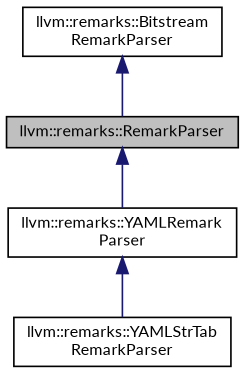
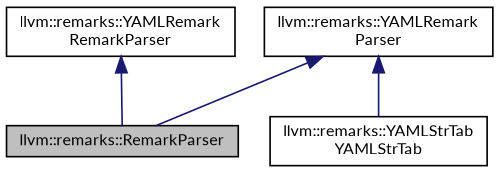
node "llvm::remarks::Bitstream RemarkParser": label "llvm::remarks::Bitstream RemarkParser" -> "llvm::remarks::YAMLRemark RemarkParser"
edge "llvm::remarks::YAMLRemark Parser" -> "llvm::remarks::RemarkParser": reversed
node "llvm::remarks::YAMLStrTab RemarkParser": label "llvm::remarks::YAMLStrTab RemarkParser" -> "llvm::remarks::YAMLStrTab YAMLStrTab"
